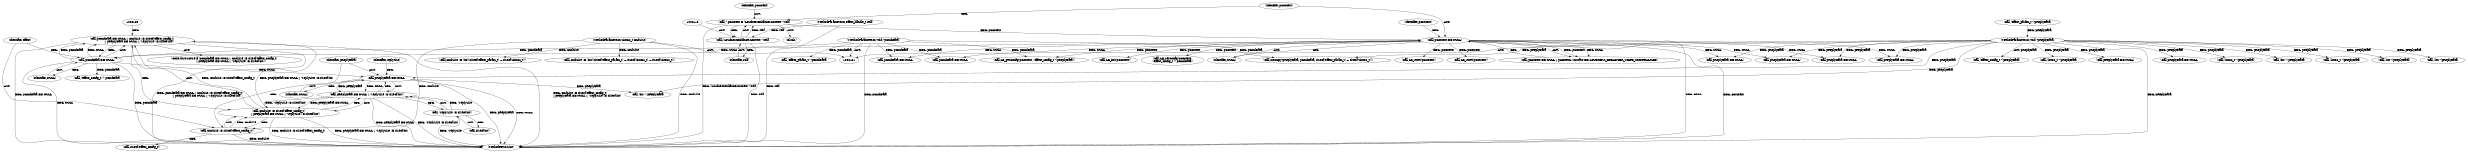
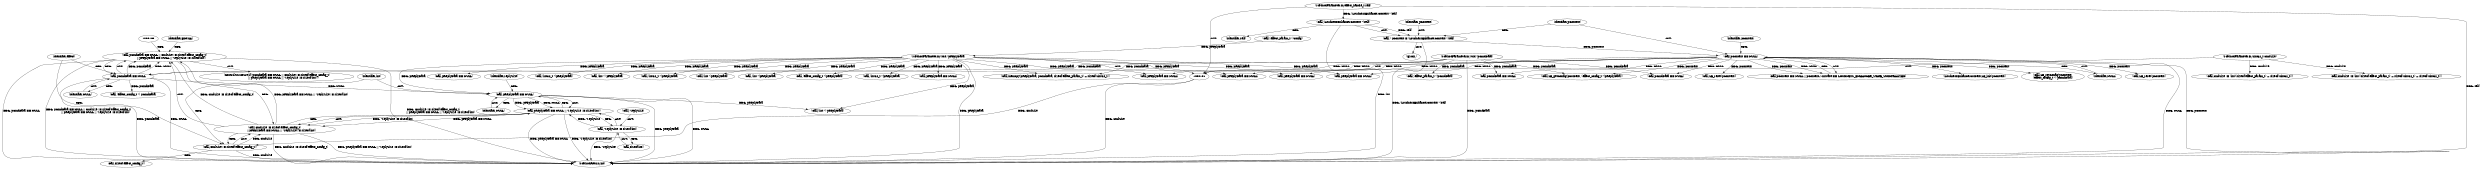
edge "(MethodParameterIn,effect_handle_t self)" -> "1000101": added, label "AST:"
node "1000113": removed
node "(Call,(effect_param_t *)pReplyData)": label "(Call,(effect_param_t *)pReplyData)" -> "(Call,(effect_param_t *)config)"
edge "(Call,* pContext = (LoudnessEnhancerContext *)self)" -> "(Call,(LoudnessEnhancerContext *)self)": removed, label "CFG:"
edge "(MethodParameterIn,effect_handle_t self)" -> "(Call,(LoudnessEnhancerContext *)self)": label "DDG: self" -> "DDG: (LoudnessEnhancerContext *)self"
node "(Identifier,EINVAL)": added
edge "(MethodParameterIn,void *pReplyData)" -> "(Call,(effect_config_t *)pReplyData)": label "AST: pReplyData" -> "DDG: pReplyData"
edge "(Identifier,self)" -> "(Call,(LoudnessEnhancerContext *)self)": removed, label "AST:"
node "(Identifier,pReplyData)": label "(Identifier,pReplyData)" -> "(Identifier,int)"
node "(Call,LE_init(pContext))": label "(Call,LE_init(pContext))" -> "(LoudnessEnhancerContext,LE_init(pContext))"
edge "(Identifier,effect)" -> "(Call,cmdSize != sizeof(effect_config_t))": label "AST: " -> "CFG: "
edge "(MethodParameterIn,uint32_t cmdSize)" -> "(Call,cmdSize != sizeof(effect_config_t))": now "1000101" -> "(Call,cmdSize != sizeof(effect_config_t))"
edge "(Call,(LoudnessEnhancerContext *)self)" -> "(MethodReturn,int)": label "DDG: self" -> "DDG: int"
node "(Call,*replySize)": added
edge "(MethodParameterIn,uint32_t cmdSize)" -> "(MethodReturn,int)": now "1000101" -> "(MethodReturn,int)"
